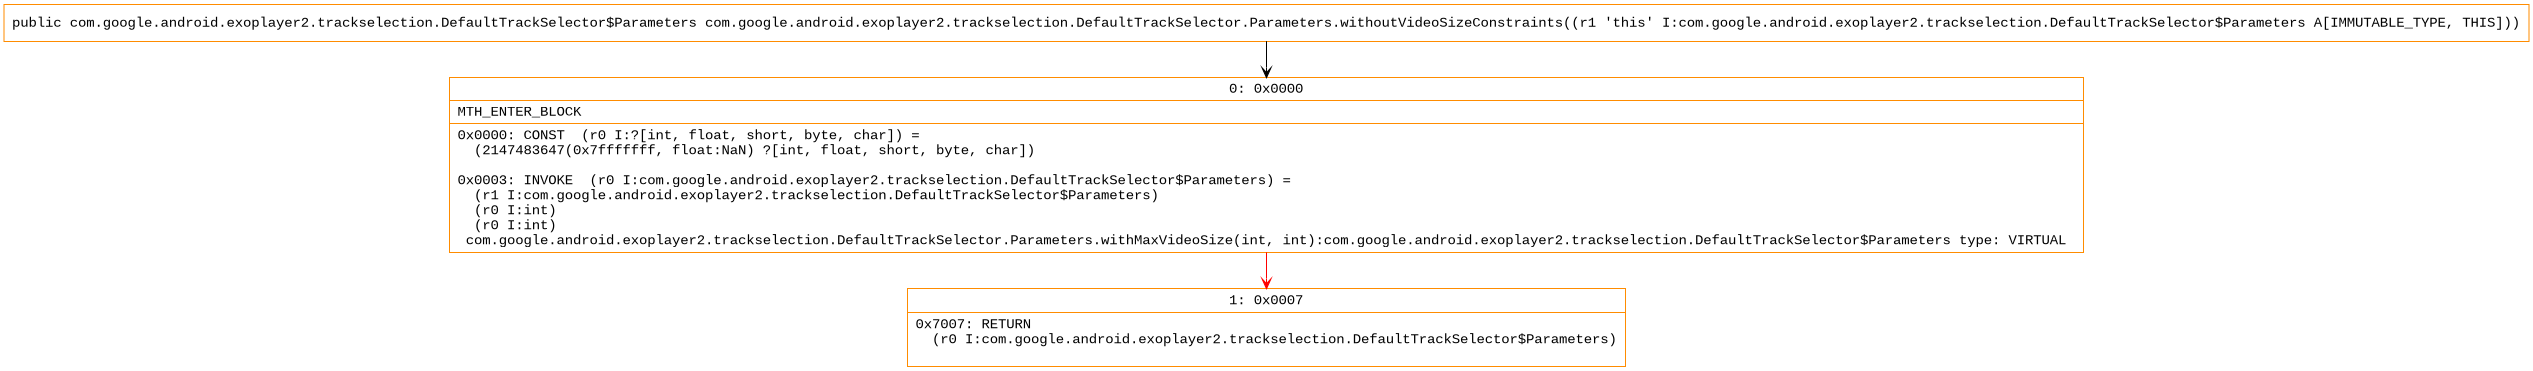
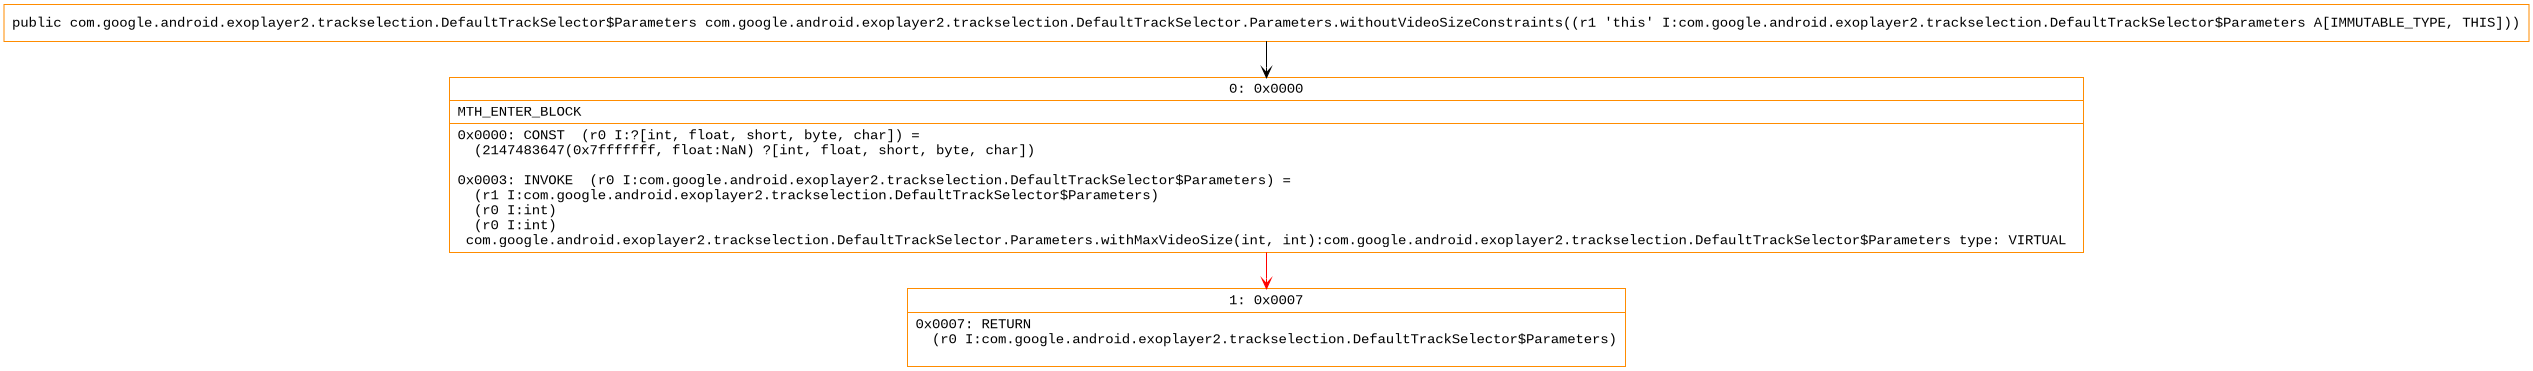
node "1: 0x0007": text "0x7007: RETURN" -> "0x0007: RETURN"
